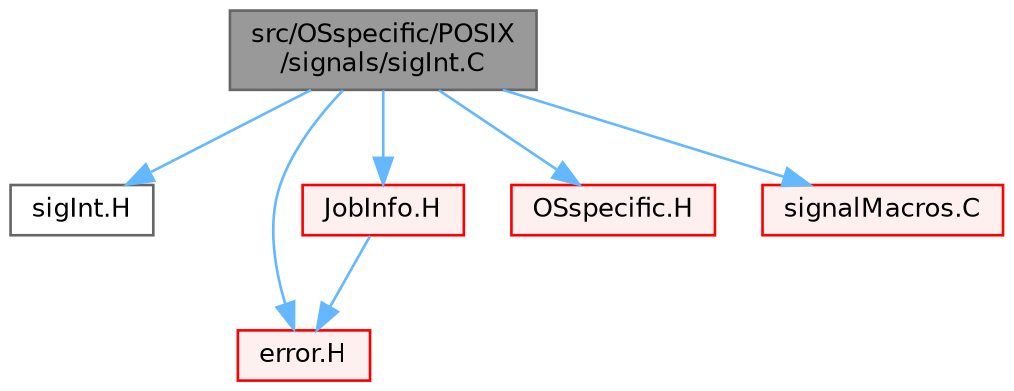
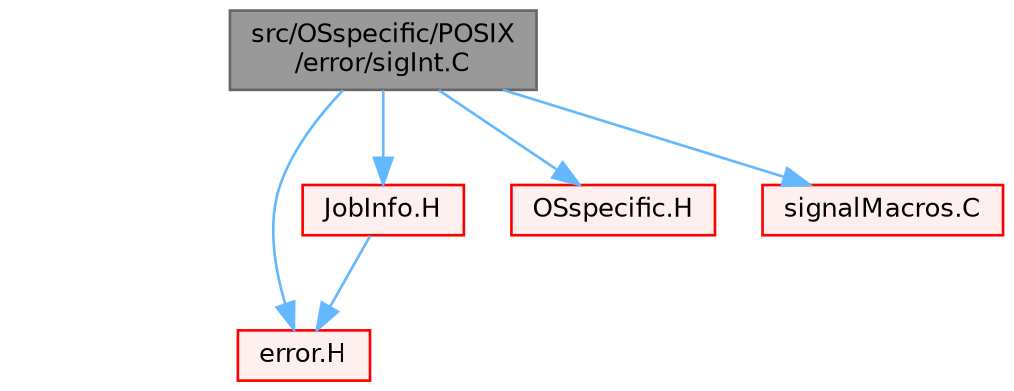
node "src/OSspecific/POSIX /signals/sigInt.C": label "src/OSspecific/POSIX /signals/sigInt.C" -> "src/OSspecific/POSIX /error/sigInt.C"
node "sigInt.H": removed
